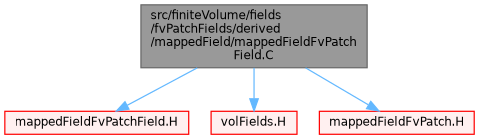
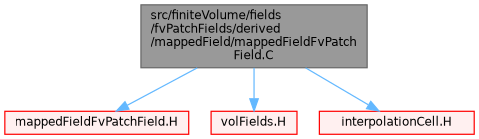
node "mappedFieldFvPatch.H": label "mappedFieldFvPatch.H" -> "interpolationCell.H"
